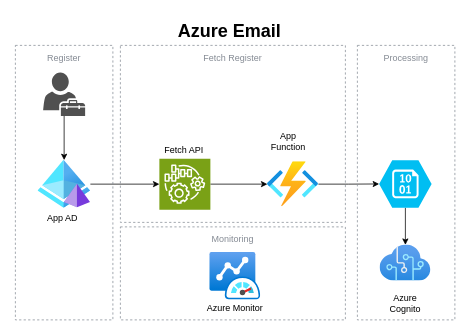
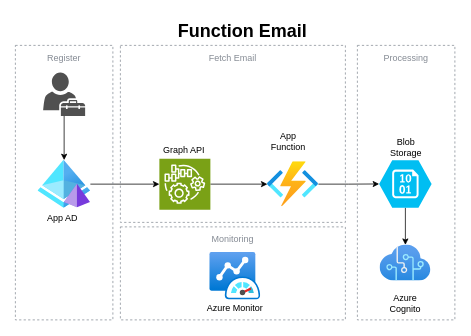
node "Azure Email": label "Azure Email" -> "Function Email"
node "Fetch Register": label "Fetch Register" -> "Fetch Email"
node "Blob Storage": added
node "Fetch API": label "Fetch API" -> "Graph API"
